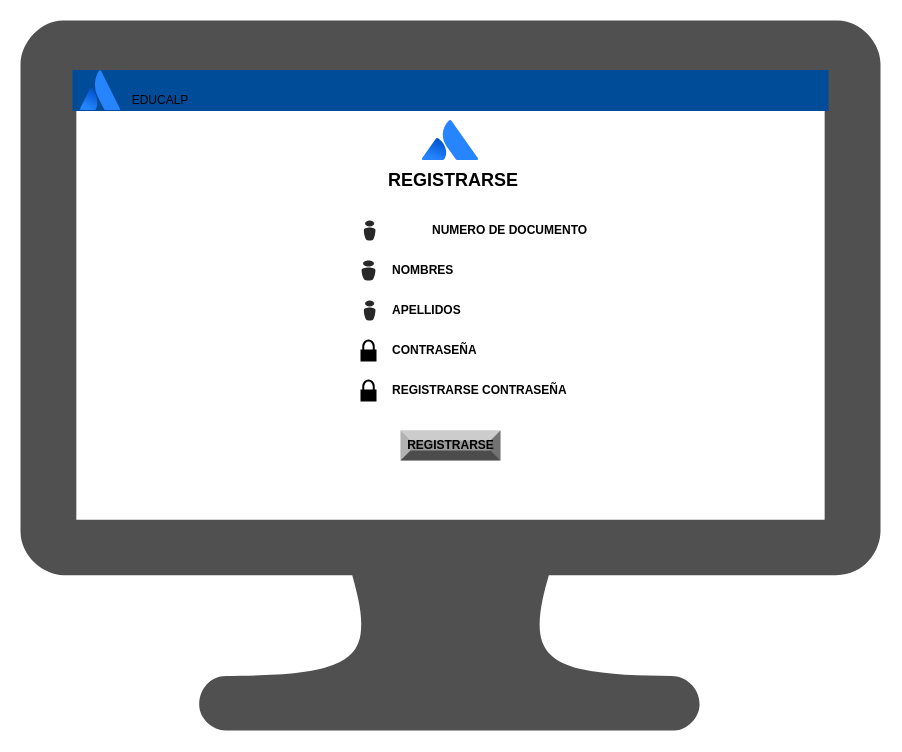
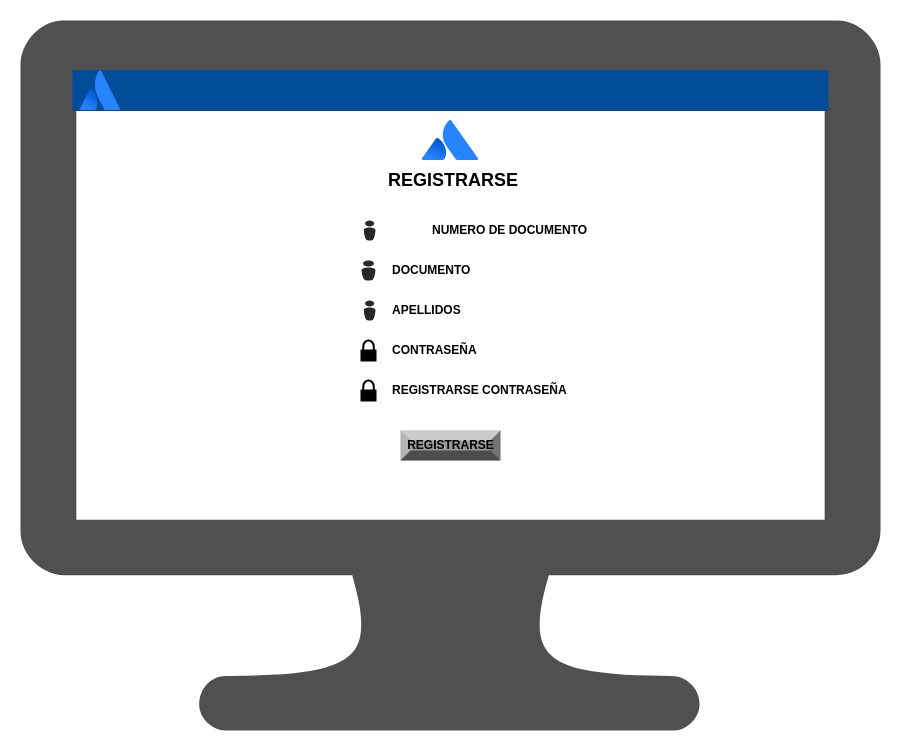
node "EDUCALP": removed
node "NOMBRES": label "NOMBRES" -> "DOCUMENTO"
